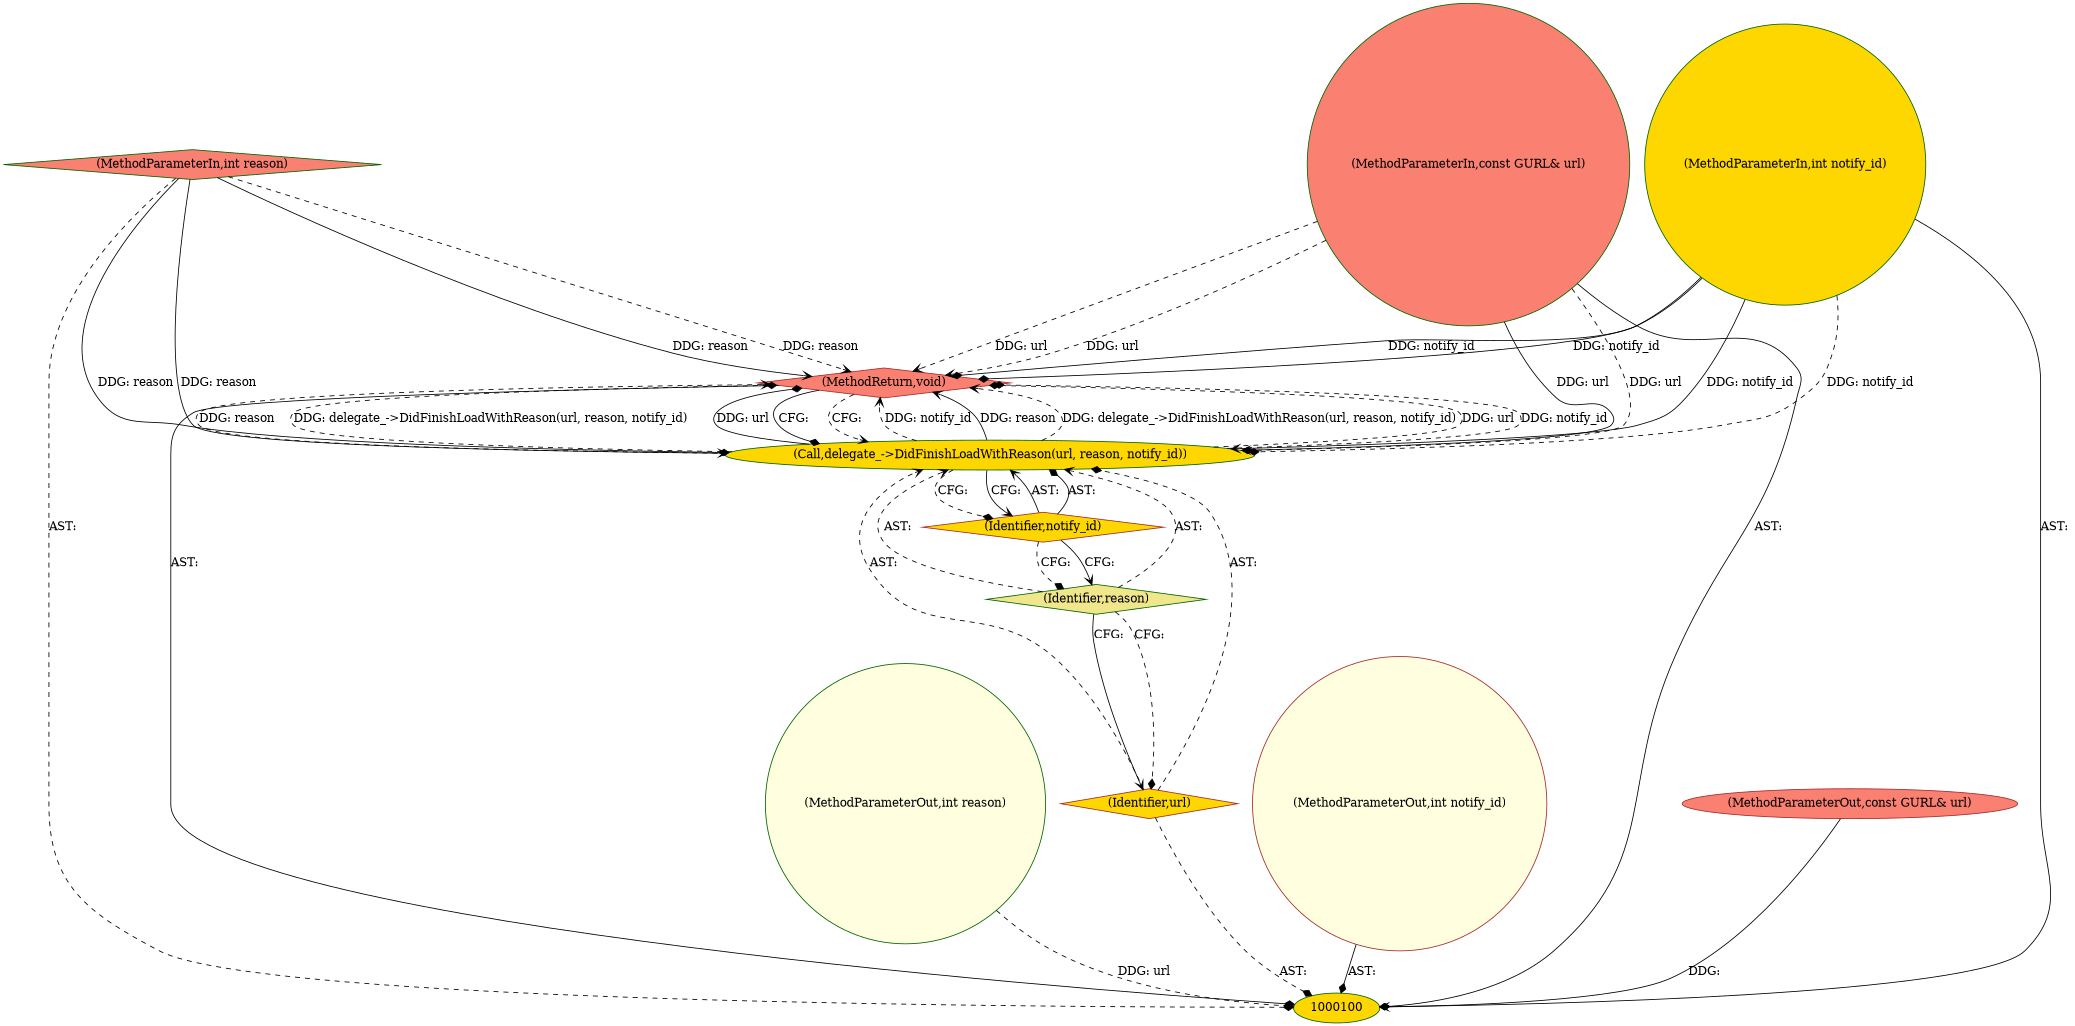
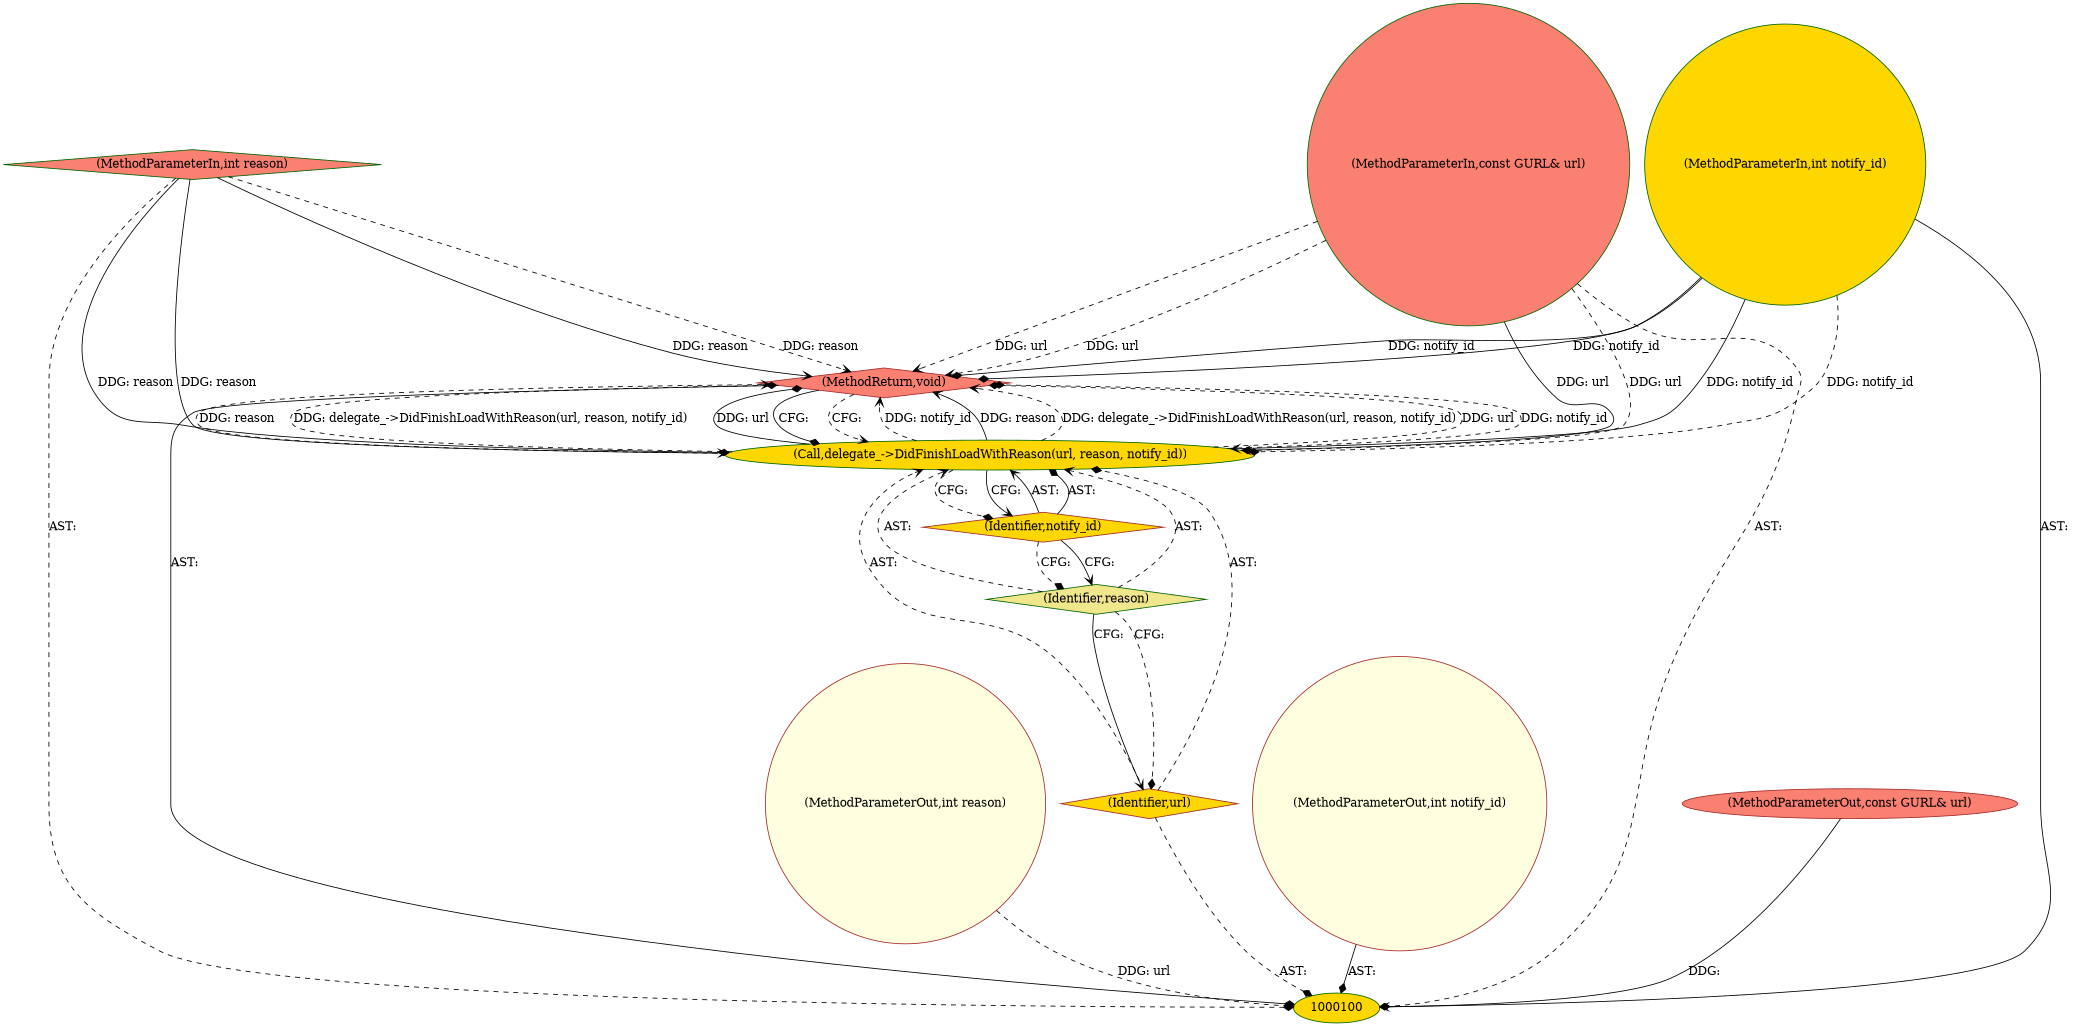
edge "(MethodParameterIn,const GURL& url)" -> "1000100": style solid -> dashed
node "(MethodParameterOut,int reason)": color darkgreen -> brown
